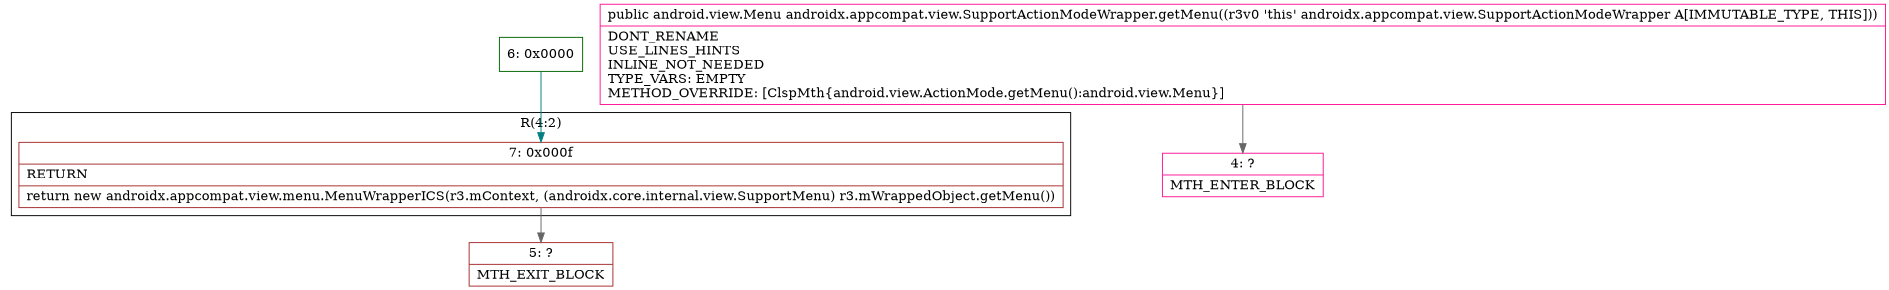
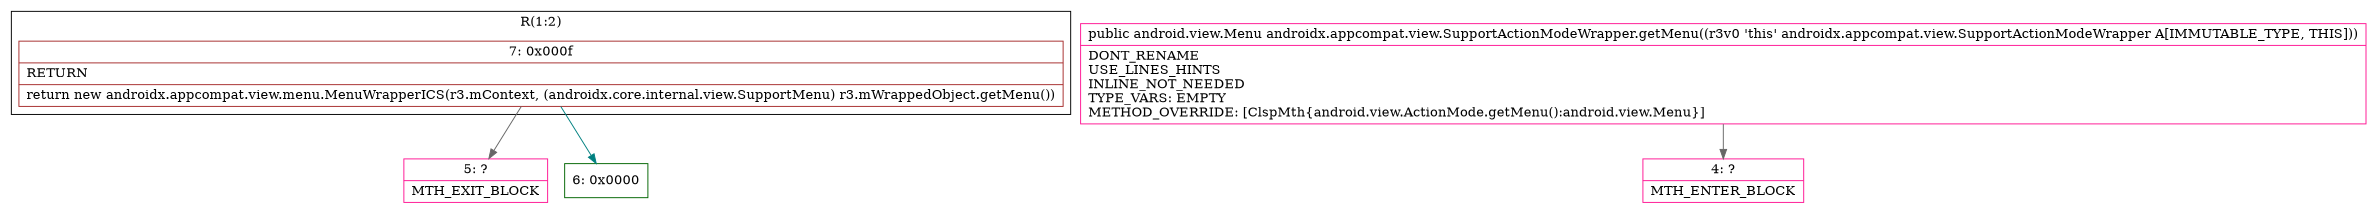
edge "6: 0x0000" -> "7: 0x000f": reversed
cluster "R(4:2)": label "R(4:2)" -> "R(1:2)"
node "5: ?": color brown -> deeppink
